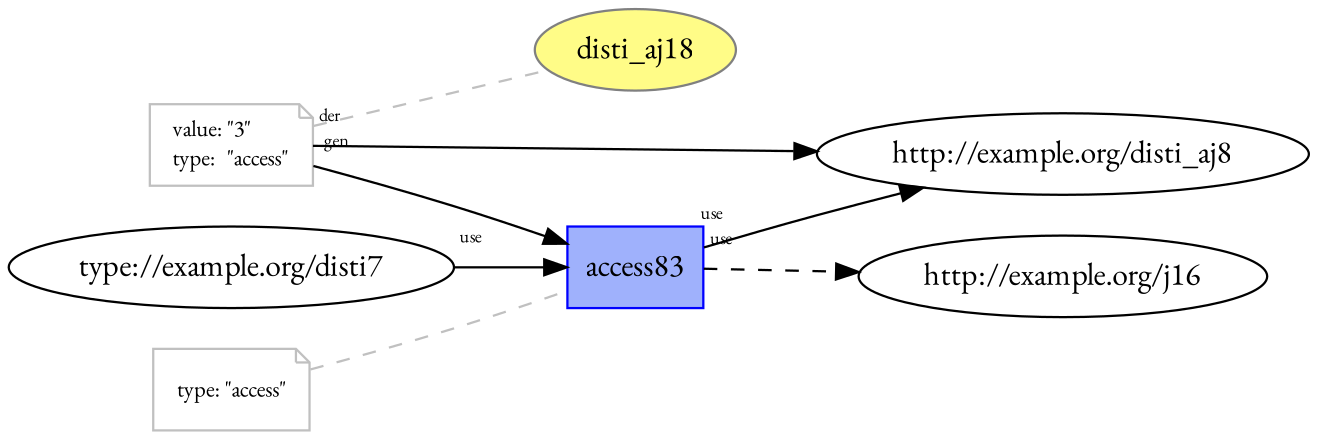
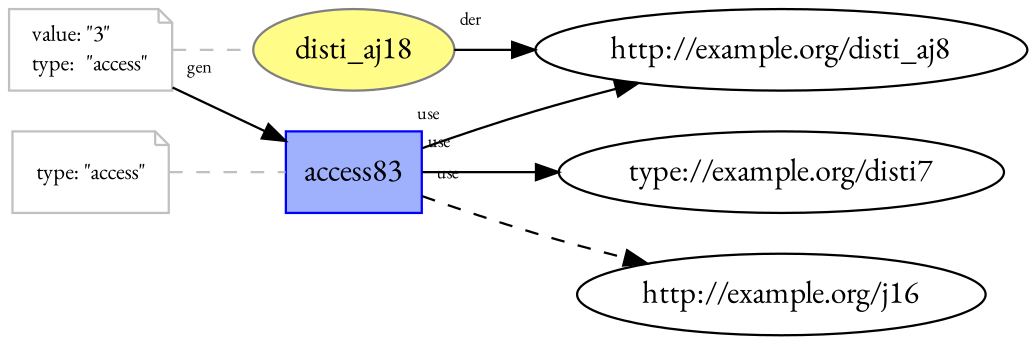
edge "value:" -> "http://example.org/disti_aj8": now "disti_aj18" -> "http://example.org/disti_aj8"
edge "type://example.org/disti7" -> "access83": reversed
